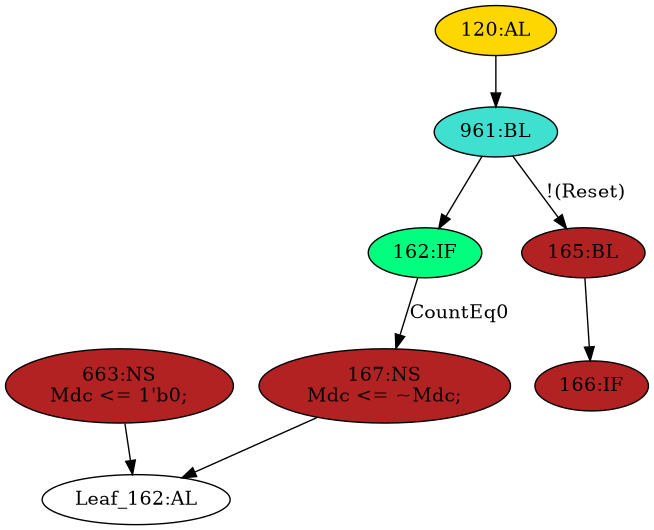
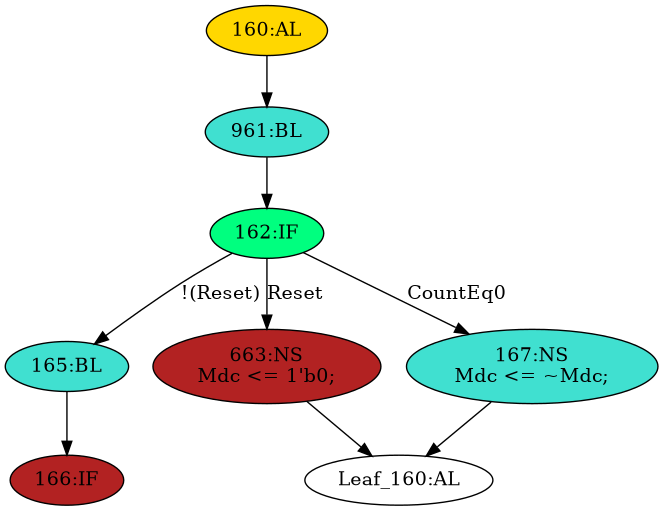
node "120:AL": label "120:AL" -> "160:AL"
edge "961:BL" -> "165:BL": now "162:IF" -> "165:BL"
node "165:BL": fillcolor firebrick -> turquoise
edge "162:IF" -> "663:NS Mdc <= 1'b0;": added, label "Reset"
node "167:NS Mdc <= ~Mdc;": fillcolor firebrick -> turquoise
node "Leaf_162:AL": label "Leaf_162:AL" -> "Leaf_160:AL"
